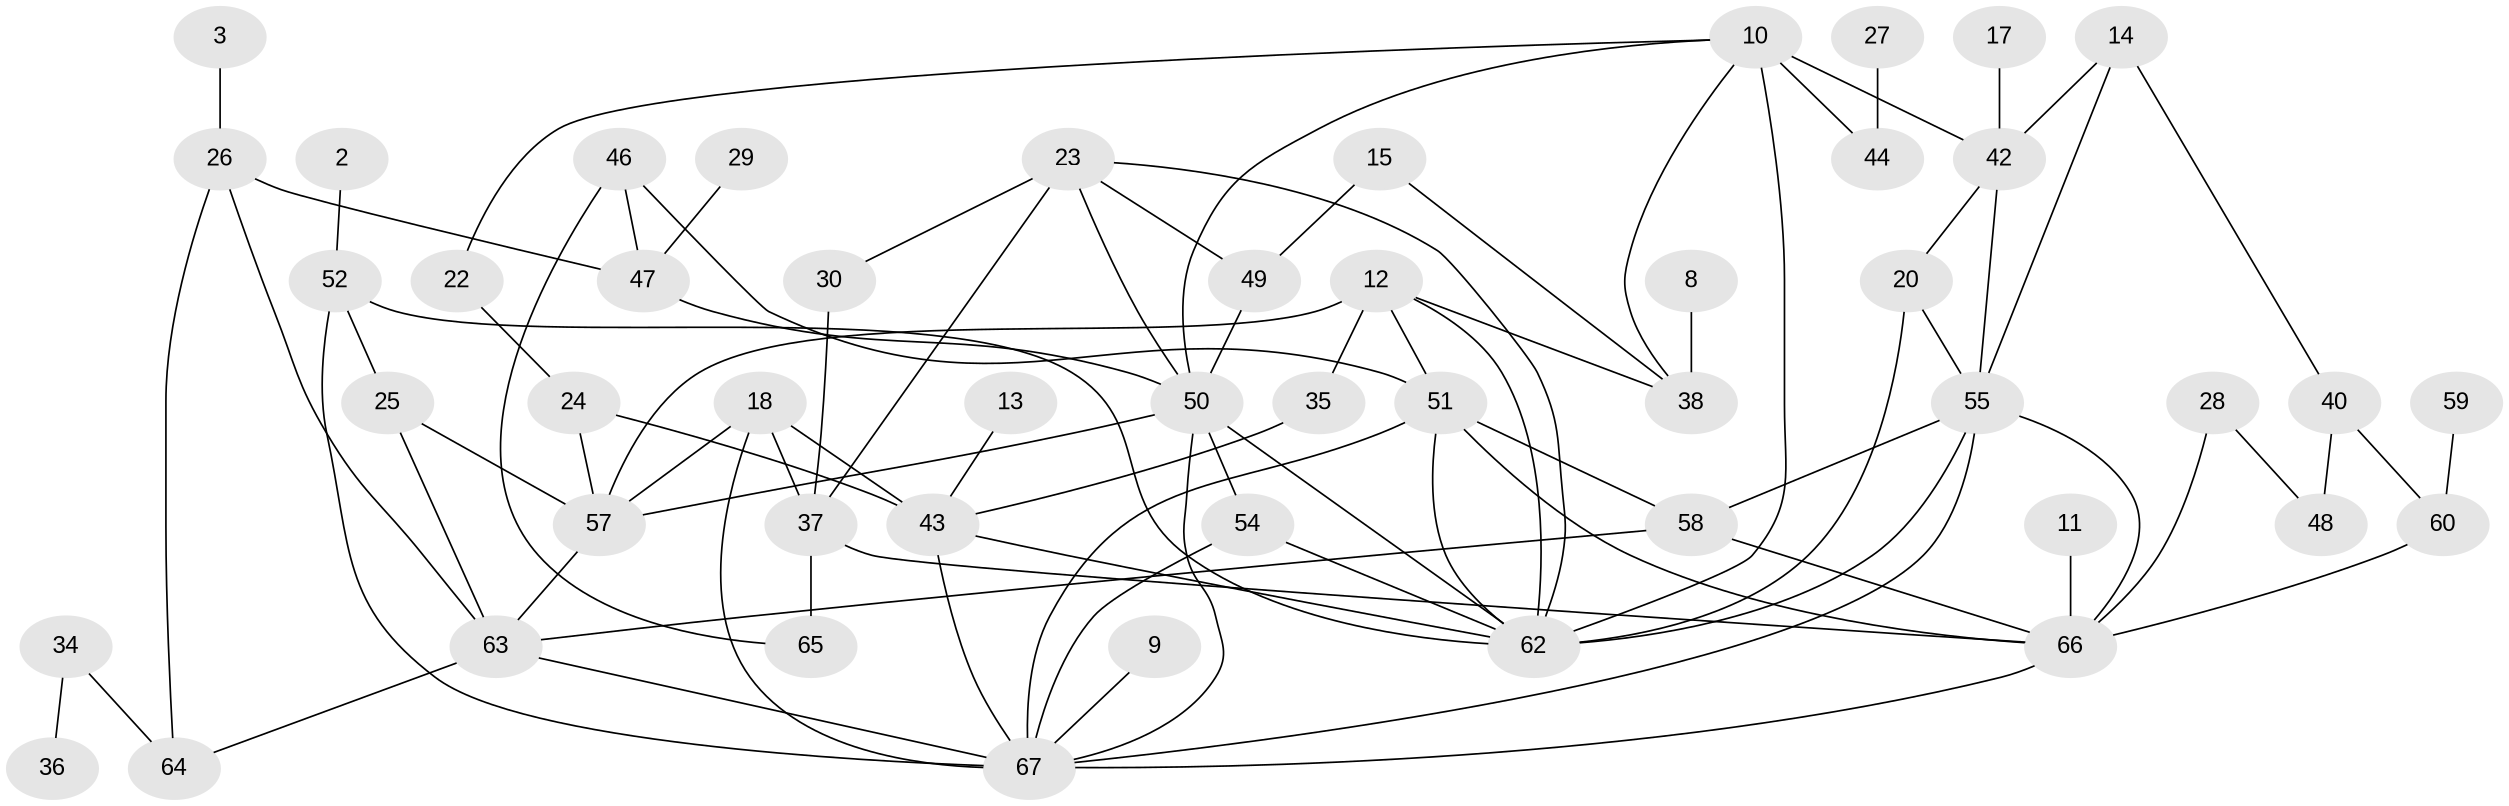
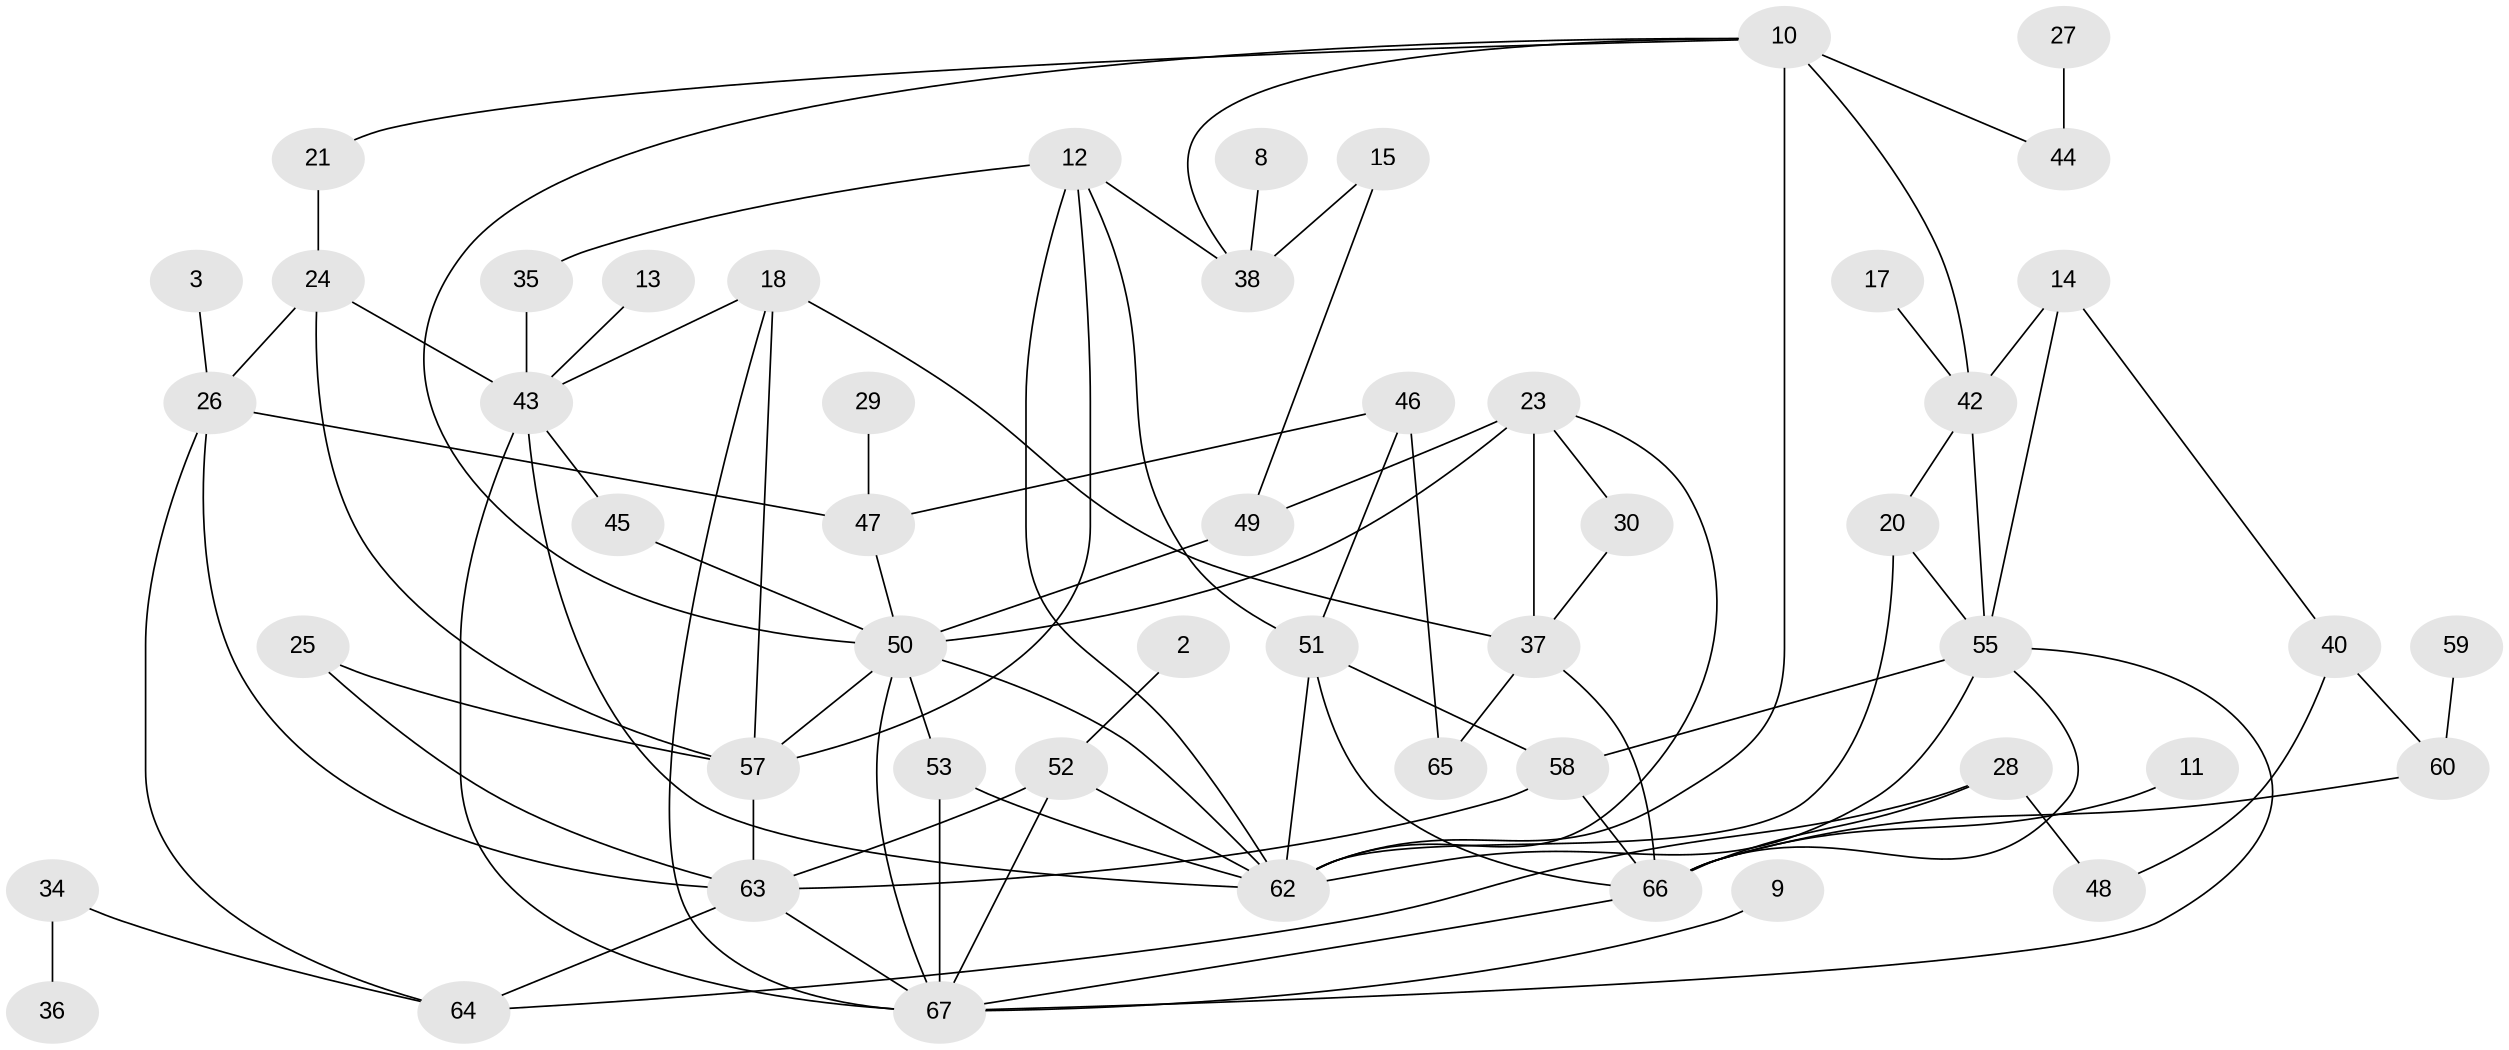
node "22": label "22" -> "21"
edge "24" -- "26": added
edge "52" -- "25": now "52" -- "63"
edge "51" -- "67": removed
node "45": added
node "54": label "54" -> "53"
edge "28" -- "64": added
